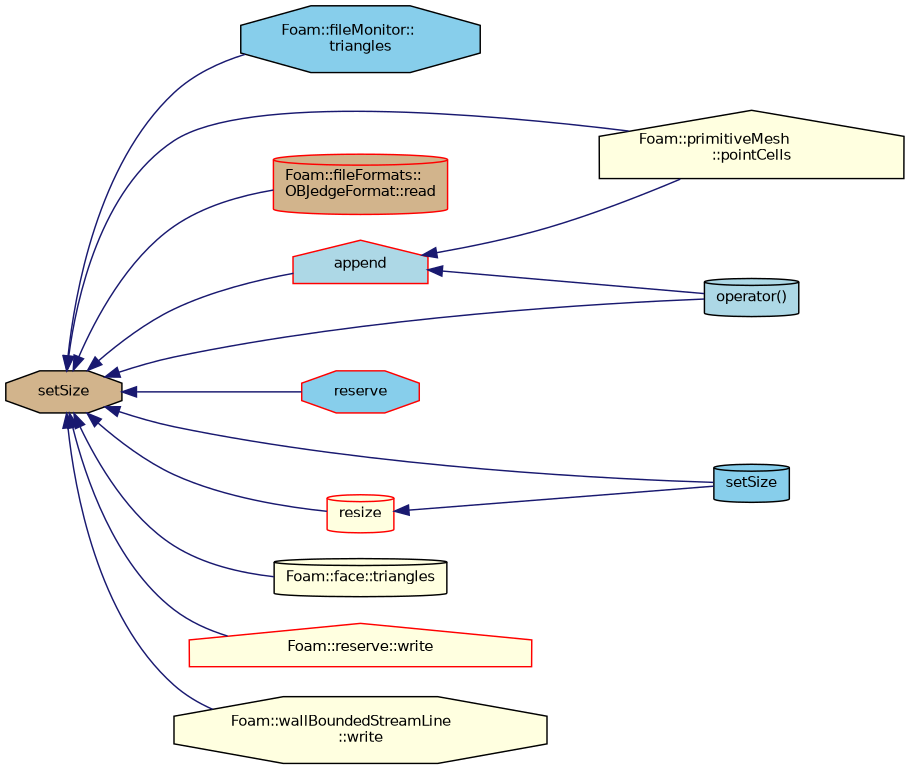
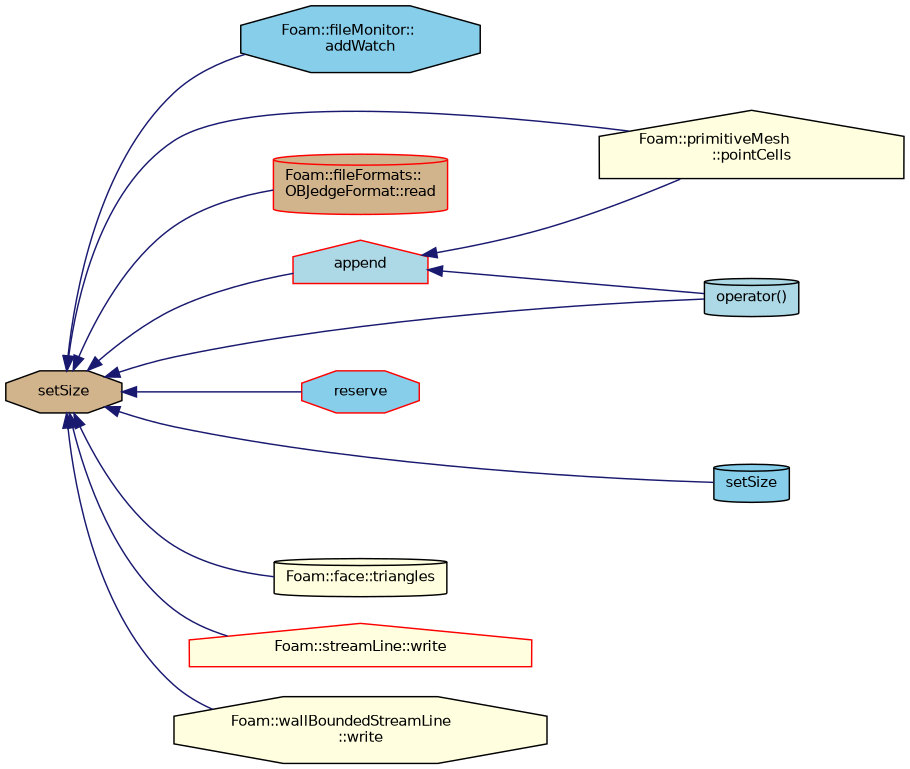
node "Foam::fileMonitor:: triangles": label "Foam::fileMonitor:: triangles" -> "Foam::fileMonitor:: addWatch"
node "resize": removed
node "Foam::reserve::write": label "Foam::reserve::write" -> "Foam::streamLine::write"
